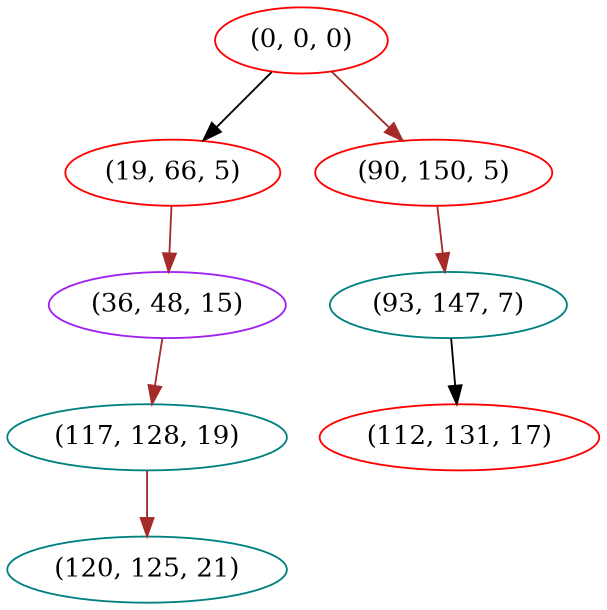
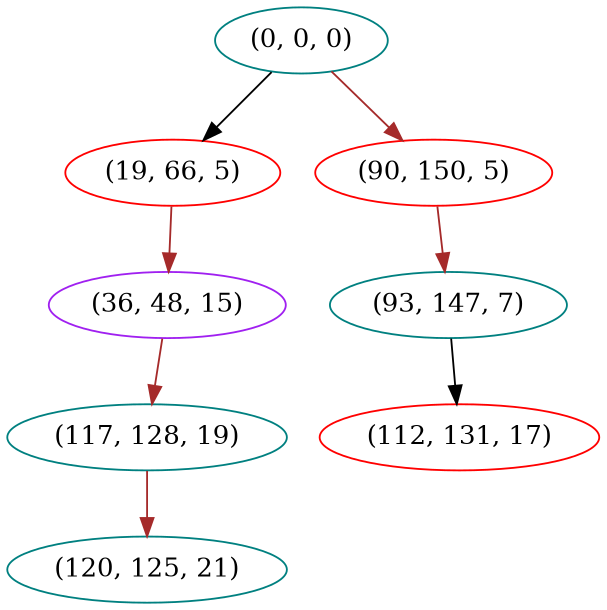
node "(0, 0, 0)": color red -> teal
